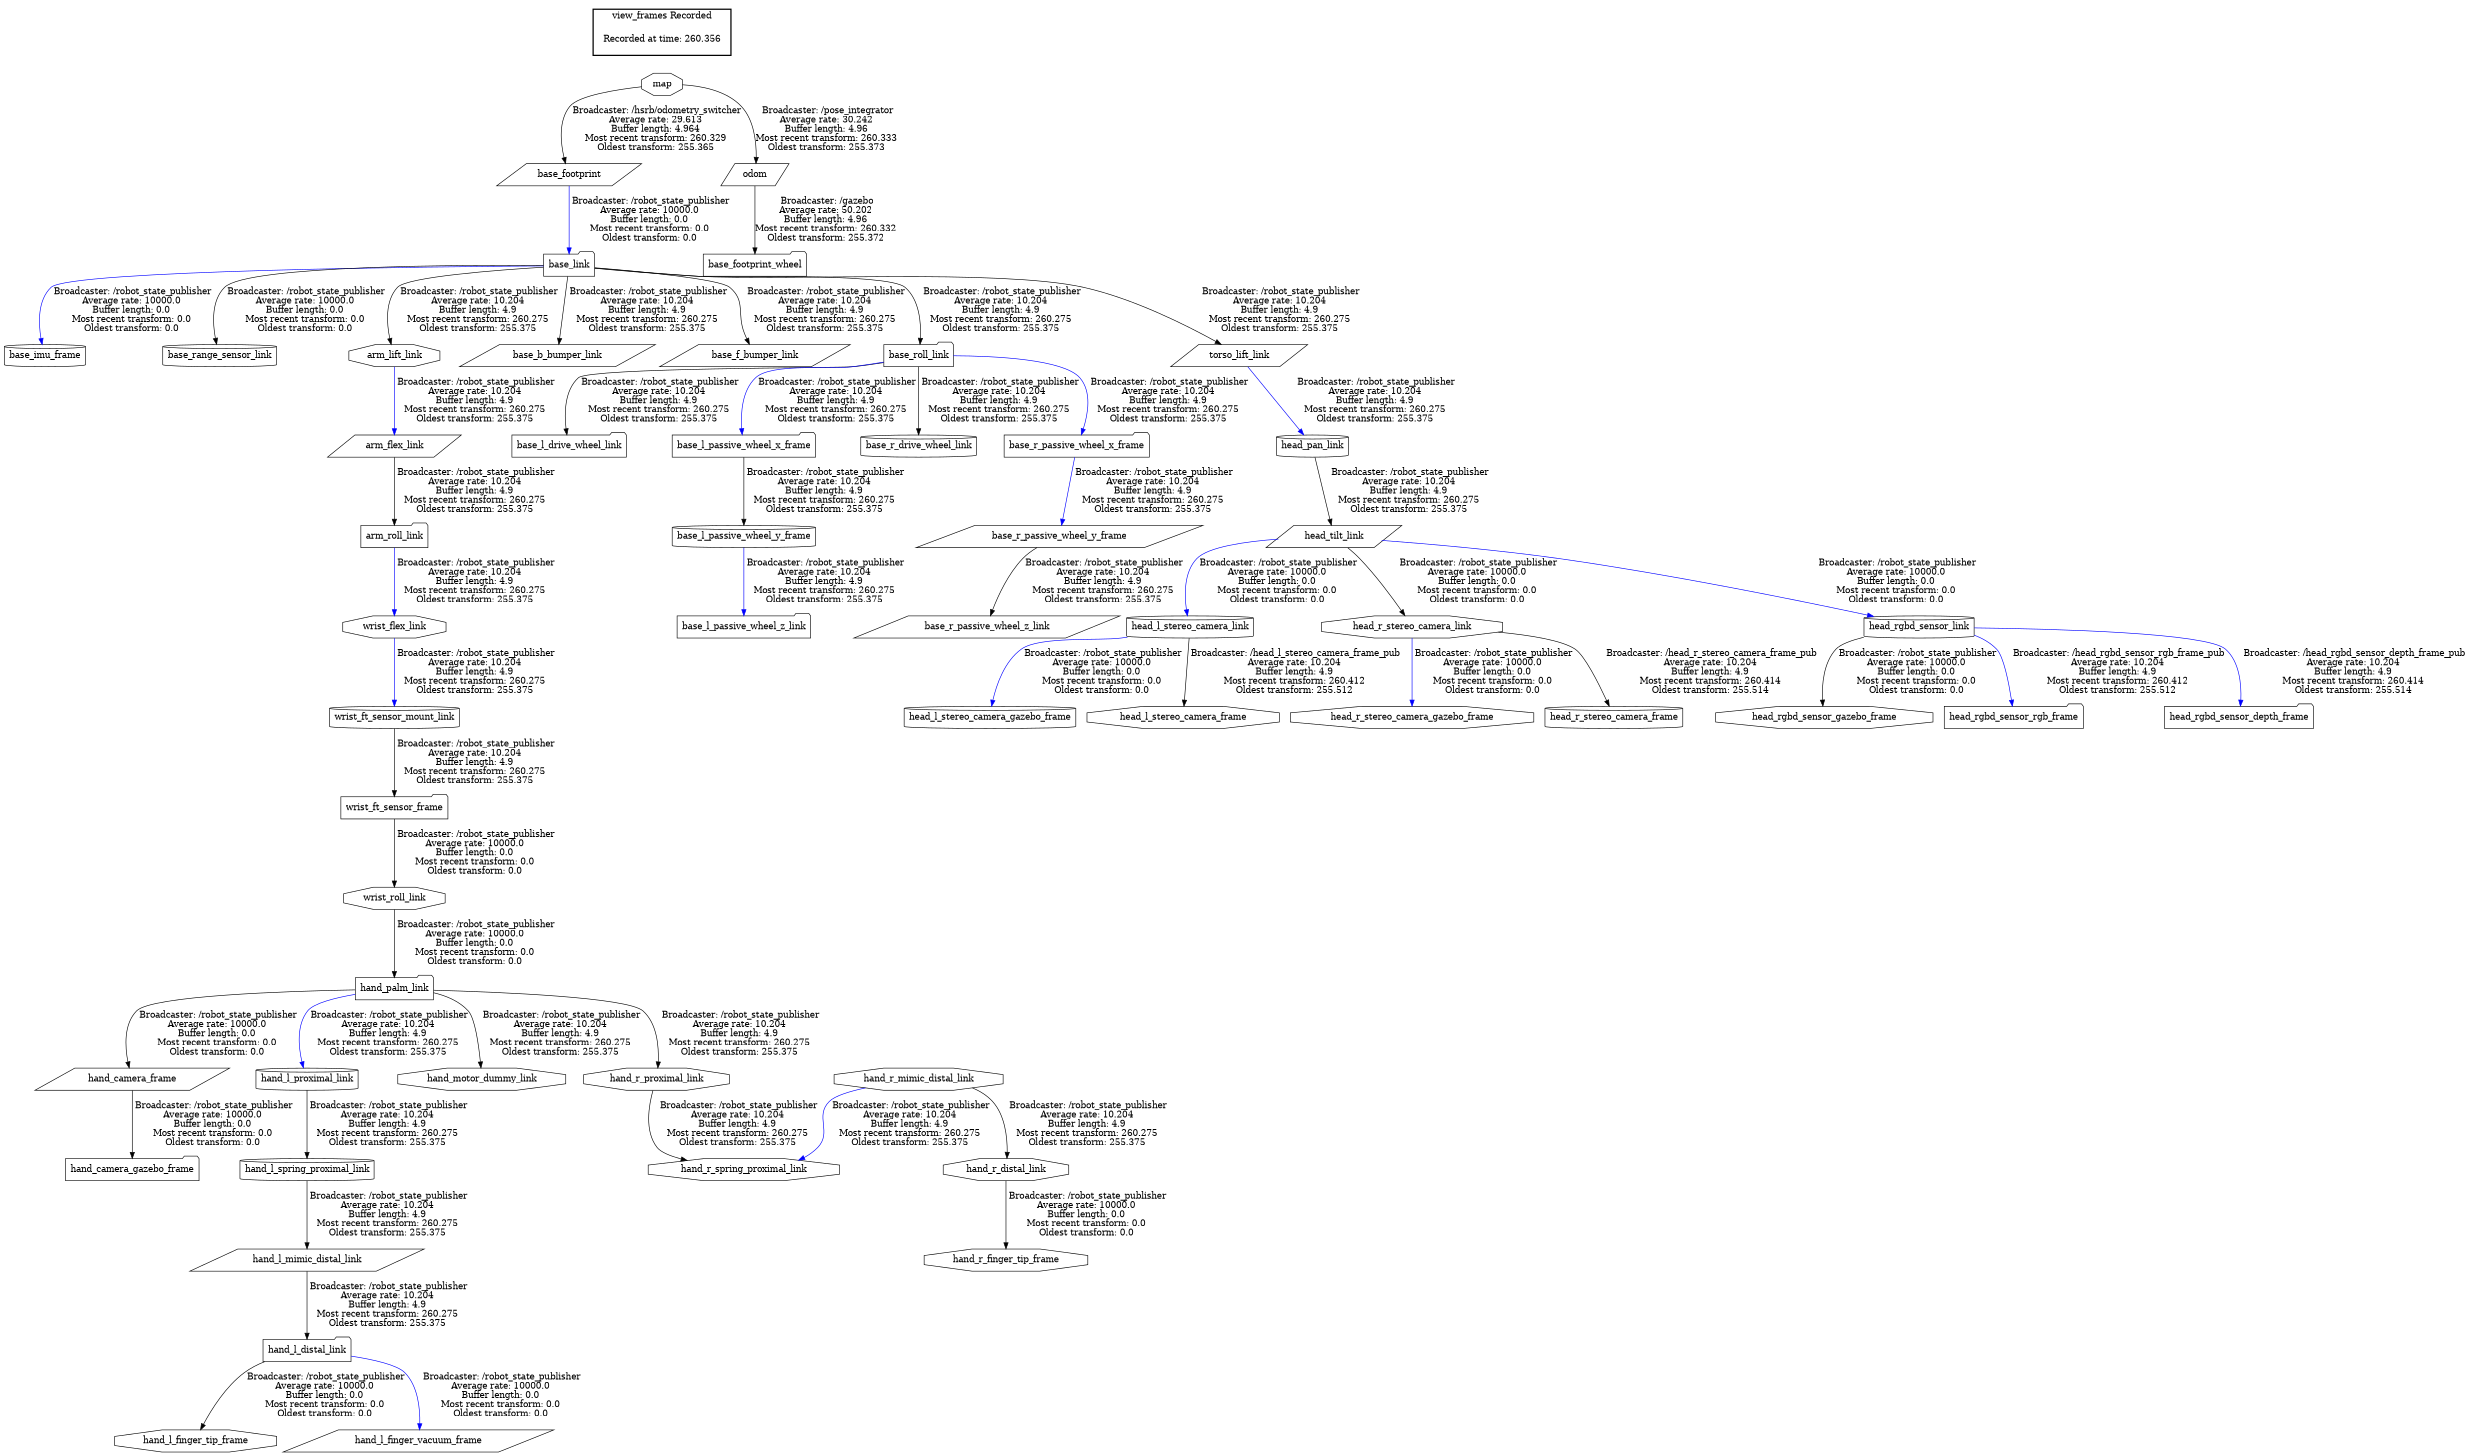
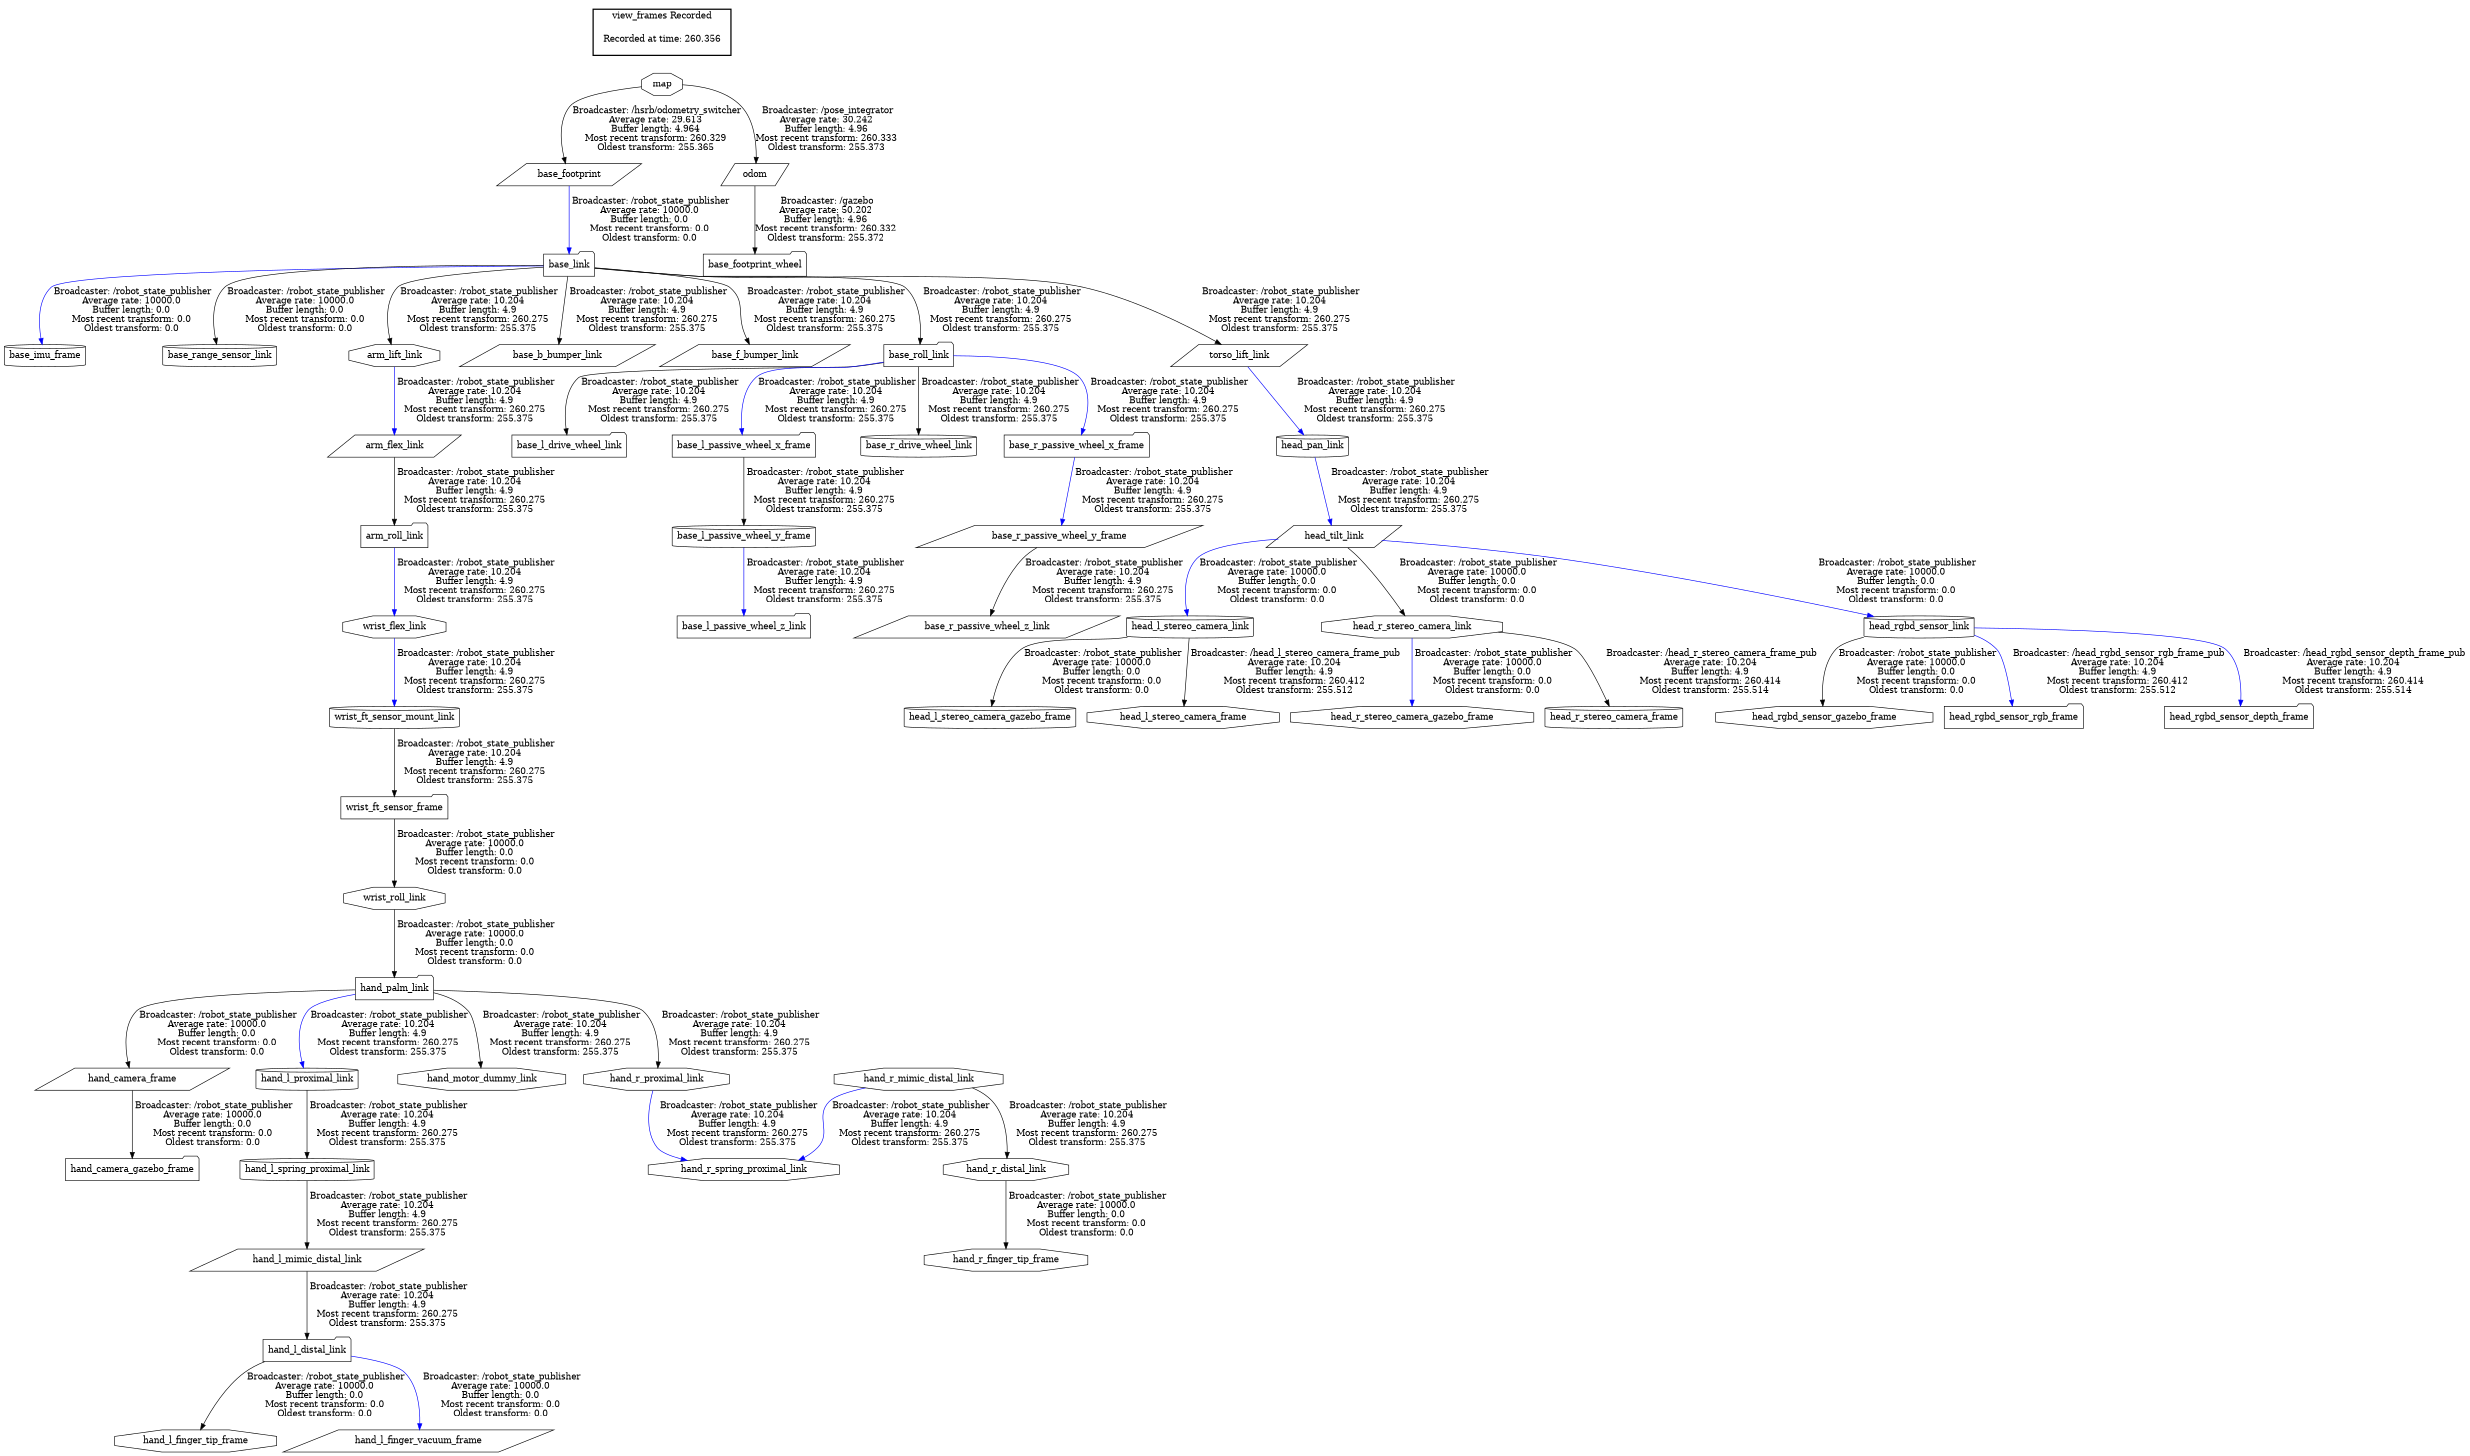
edge "head_pan_link" -> "head_tilt_link": color black -> blue
edge "head_l_stereo_camera_link" -> "head_l_stereo_camera_gazebo_frame": color blue -> black
edge "hand_r_proximal_link" -> "hand_r_spring_proximal_link": color black -> blue
